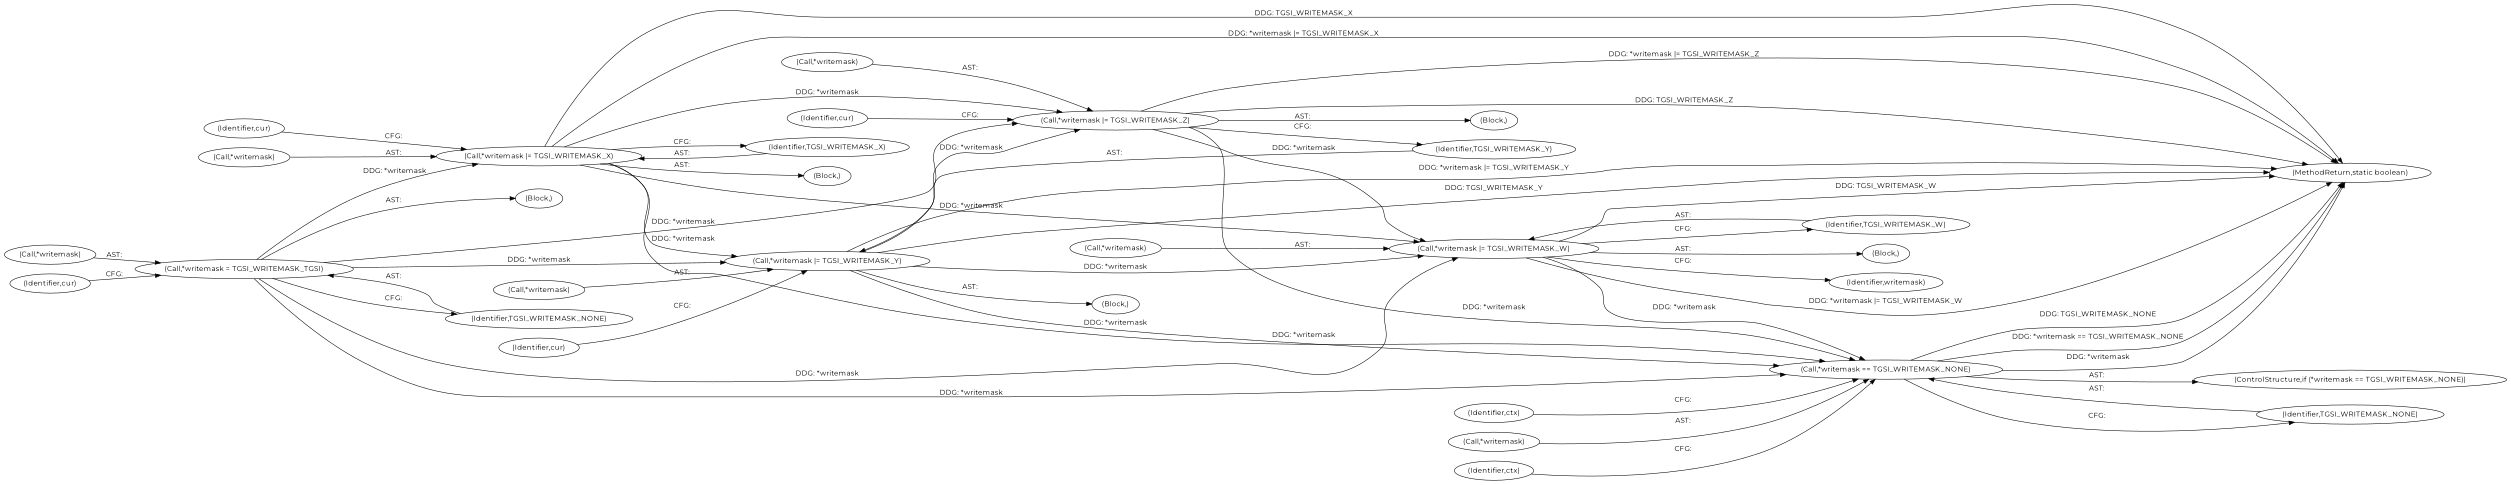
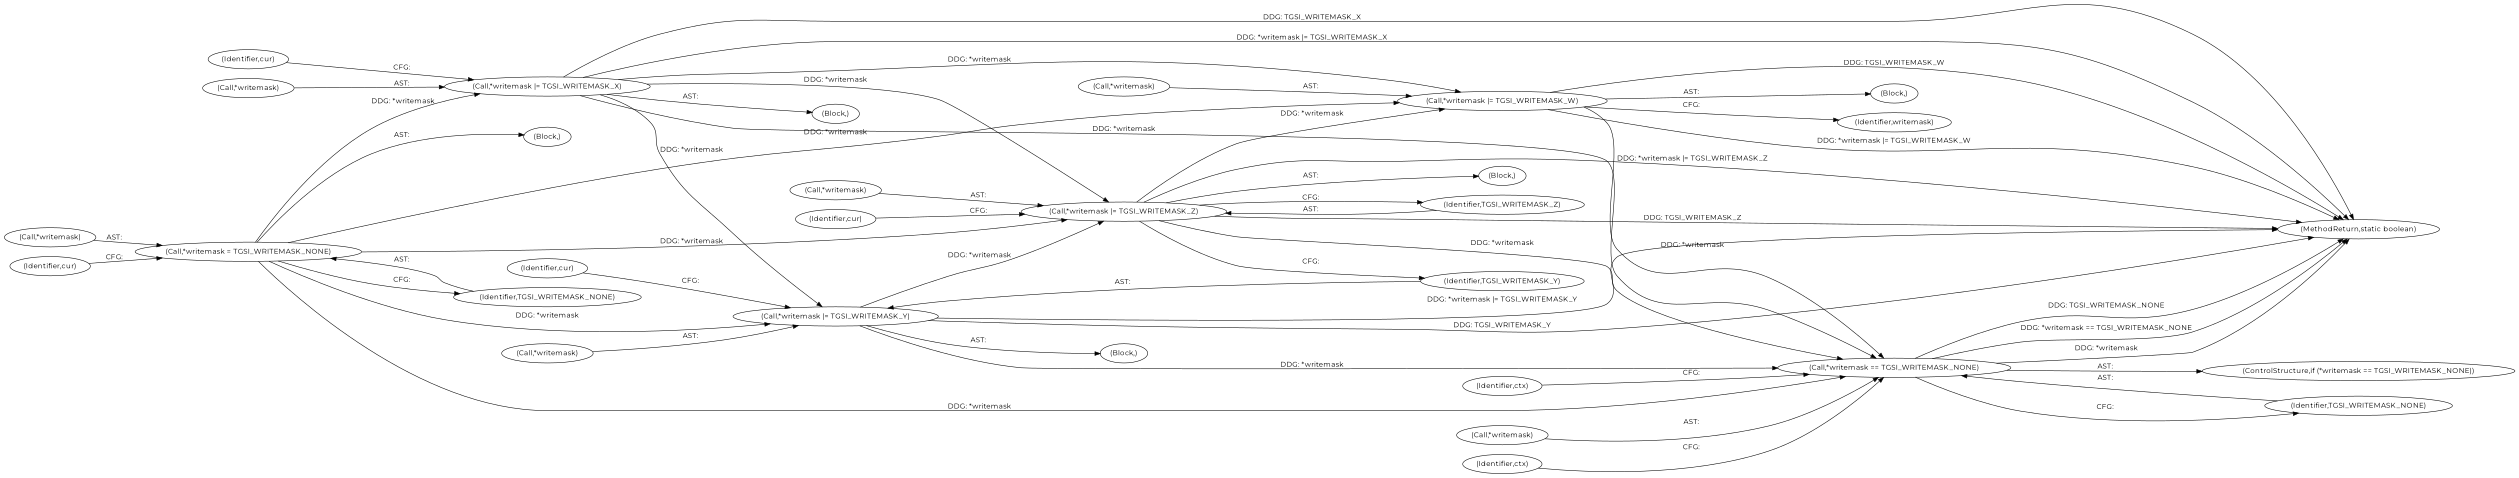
node "(Identifier,TGSI_WRITEMASK_X)": removed
node "(Identifier,TGSI_WRITEMASK_Z)": added
node "(Identifier,TGSI_WRITEMASK_W)": removed
node "(Call,*writemask = TGSI_WRITEMASK_TGSI)": label "(Call,*writemask = TGSI_WRITEMASK_TGSI)" -> "(Call,*writemask = TGSI_WRITEMASK_NONE)"
edge "(Call,*writemask |= TGSI_WRITEMASK_Y)" -> "(Call,*writemask |= TGSI_WRITEMASK_W)": removed, label "DDG: *writemask"
